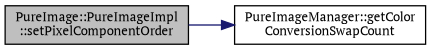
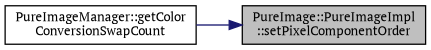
edge "PureImage::PureImageImpl ::setPixelComponentOrder" -> "PureImageManager::getColor ConversionSwapCount": reversed
